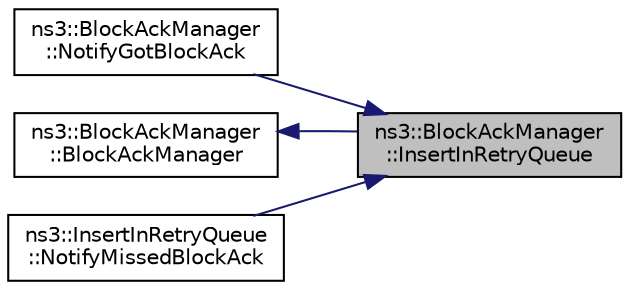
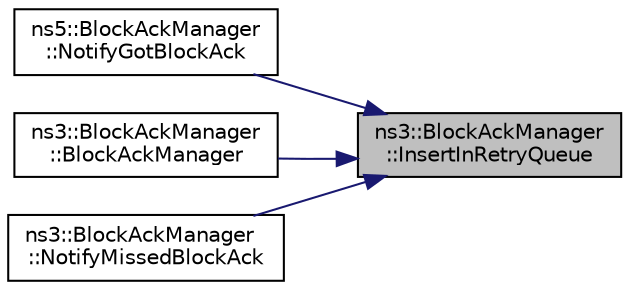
node "ns3::BlockAckManager ::NotifyGotBlockAck": label "ns3::BlockAckManager ::NotifyGotBlockAck" -> "ns5::BlockAckManager ::NotifyGotBlockAck"
edge "ns3::BlockAckManager ::InsertInRetryQueue" -> "ns3::BlockAckManager ::BlockAckManager": reversed
node "ns3::InsertInRetryQueue ::NotifyMissedBlockAck": label "ns3::InsertInRetryQueue ::NotifyMissedBlockAck" -> "ns3::BlockAckManager ::NotifyMissedBlockAck"
